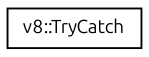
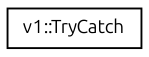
node "v8::TryCatch": label "v8::TryCatch" -> "v1::TryCatch"
